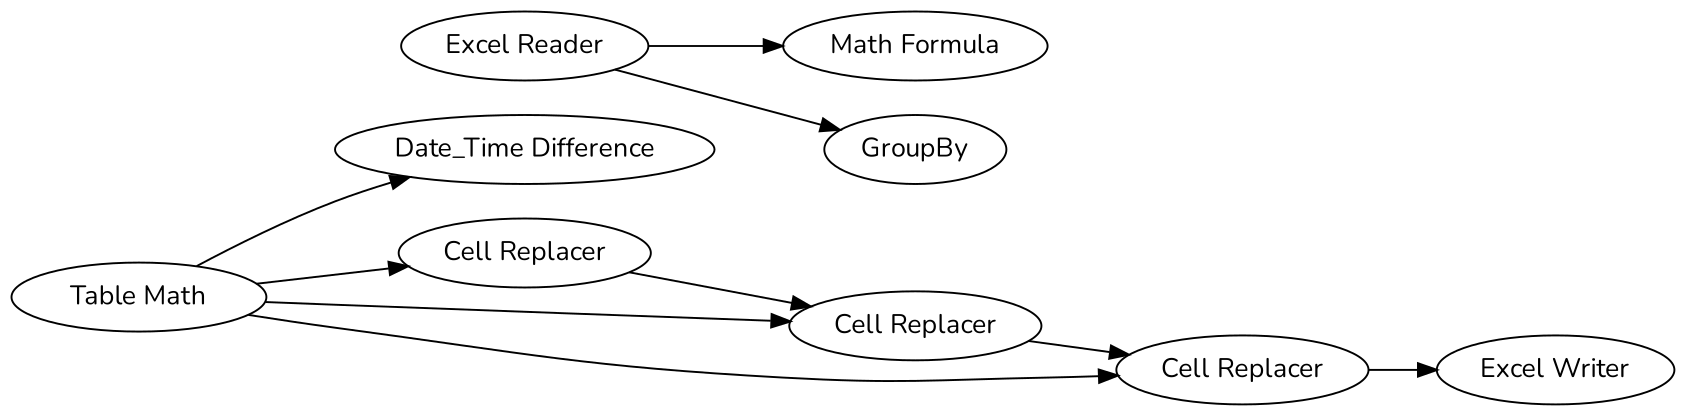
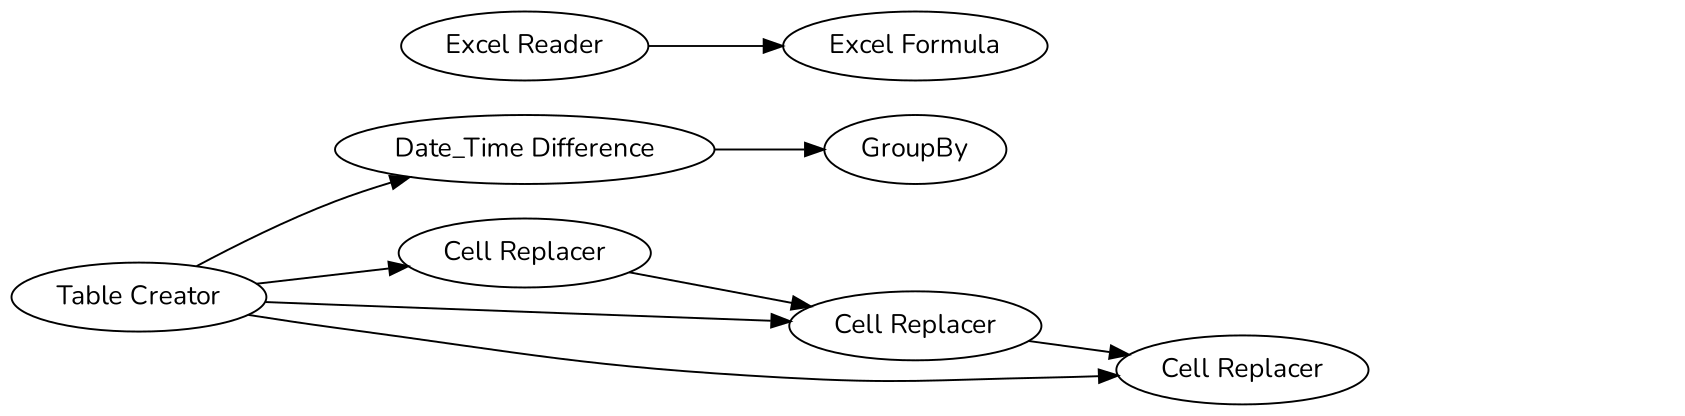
node "Math Formula": label "Math Formula" -> "Excel Formula"
edge "Excel Reader" -> "GroupBy": now "Date_Time Difference" -> "GroupBy"
node "Table Math": label "Table Math" -> "Table Creator"
node "Excel Writer": removed
